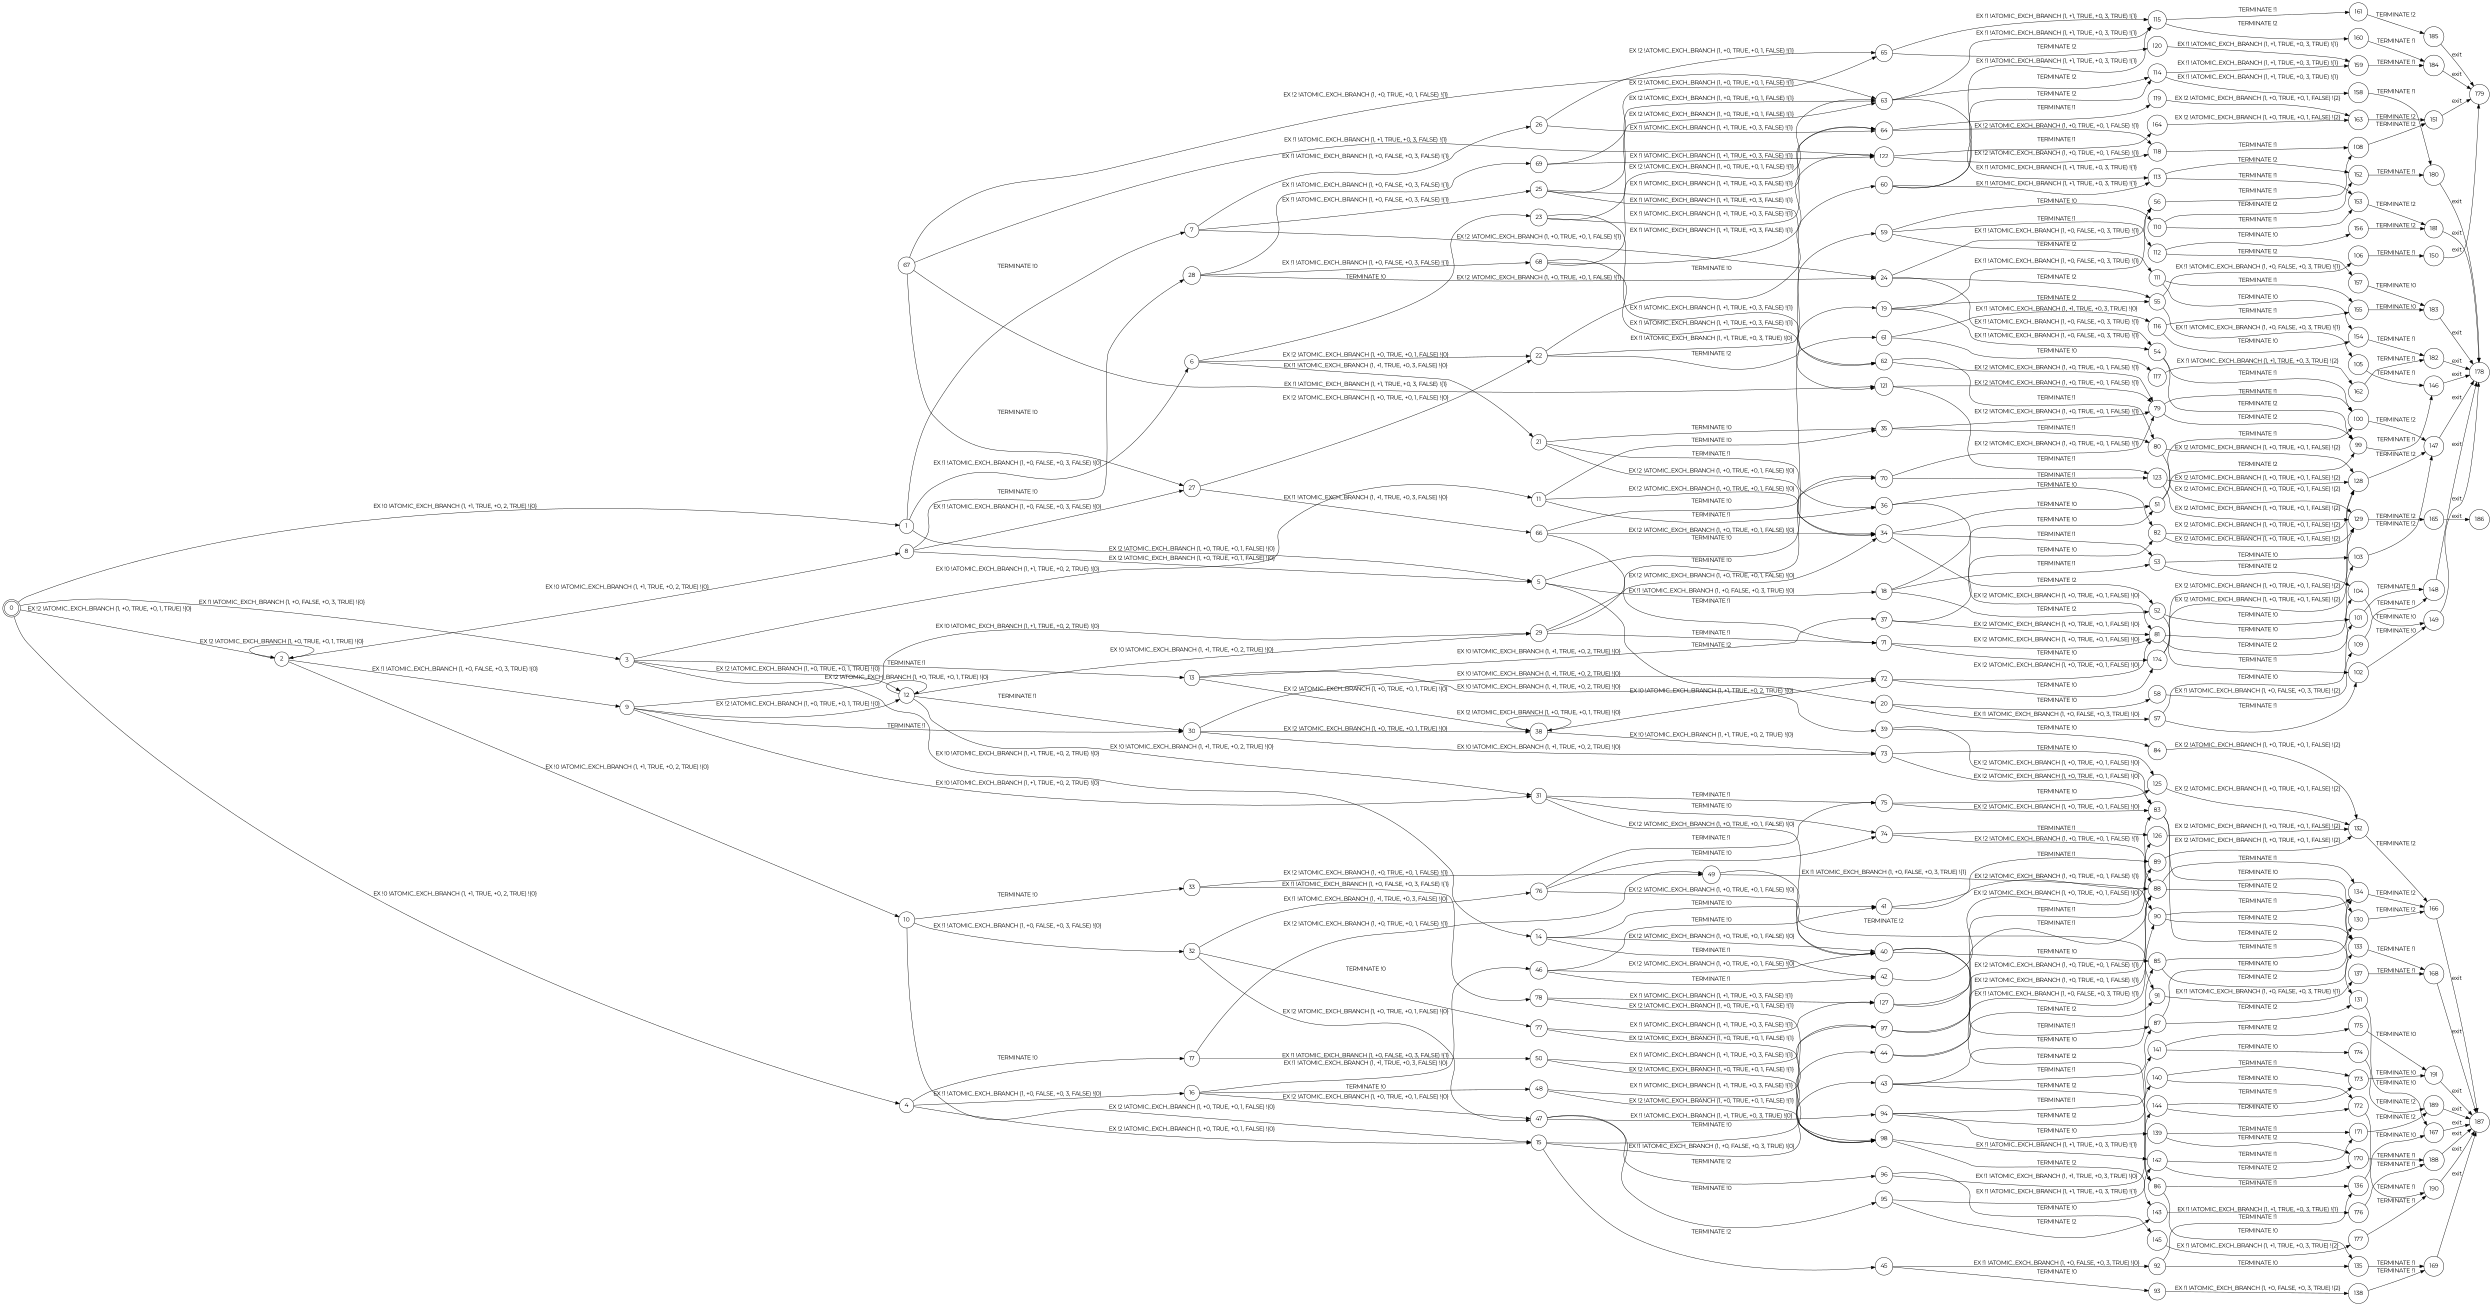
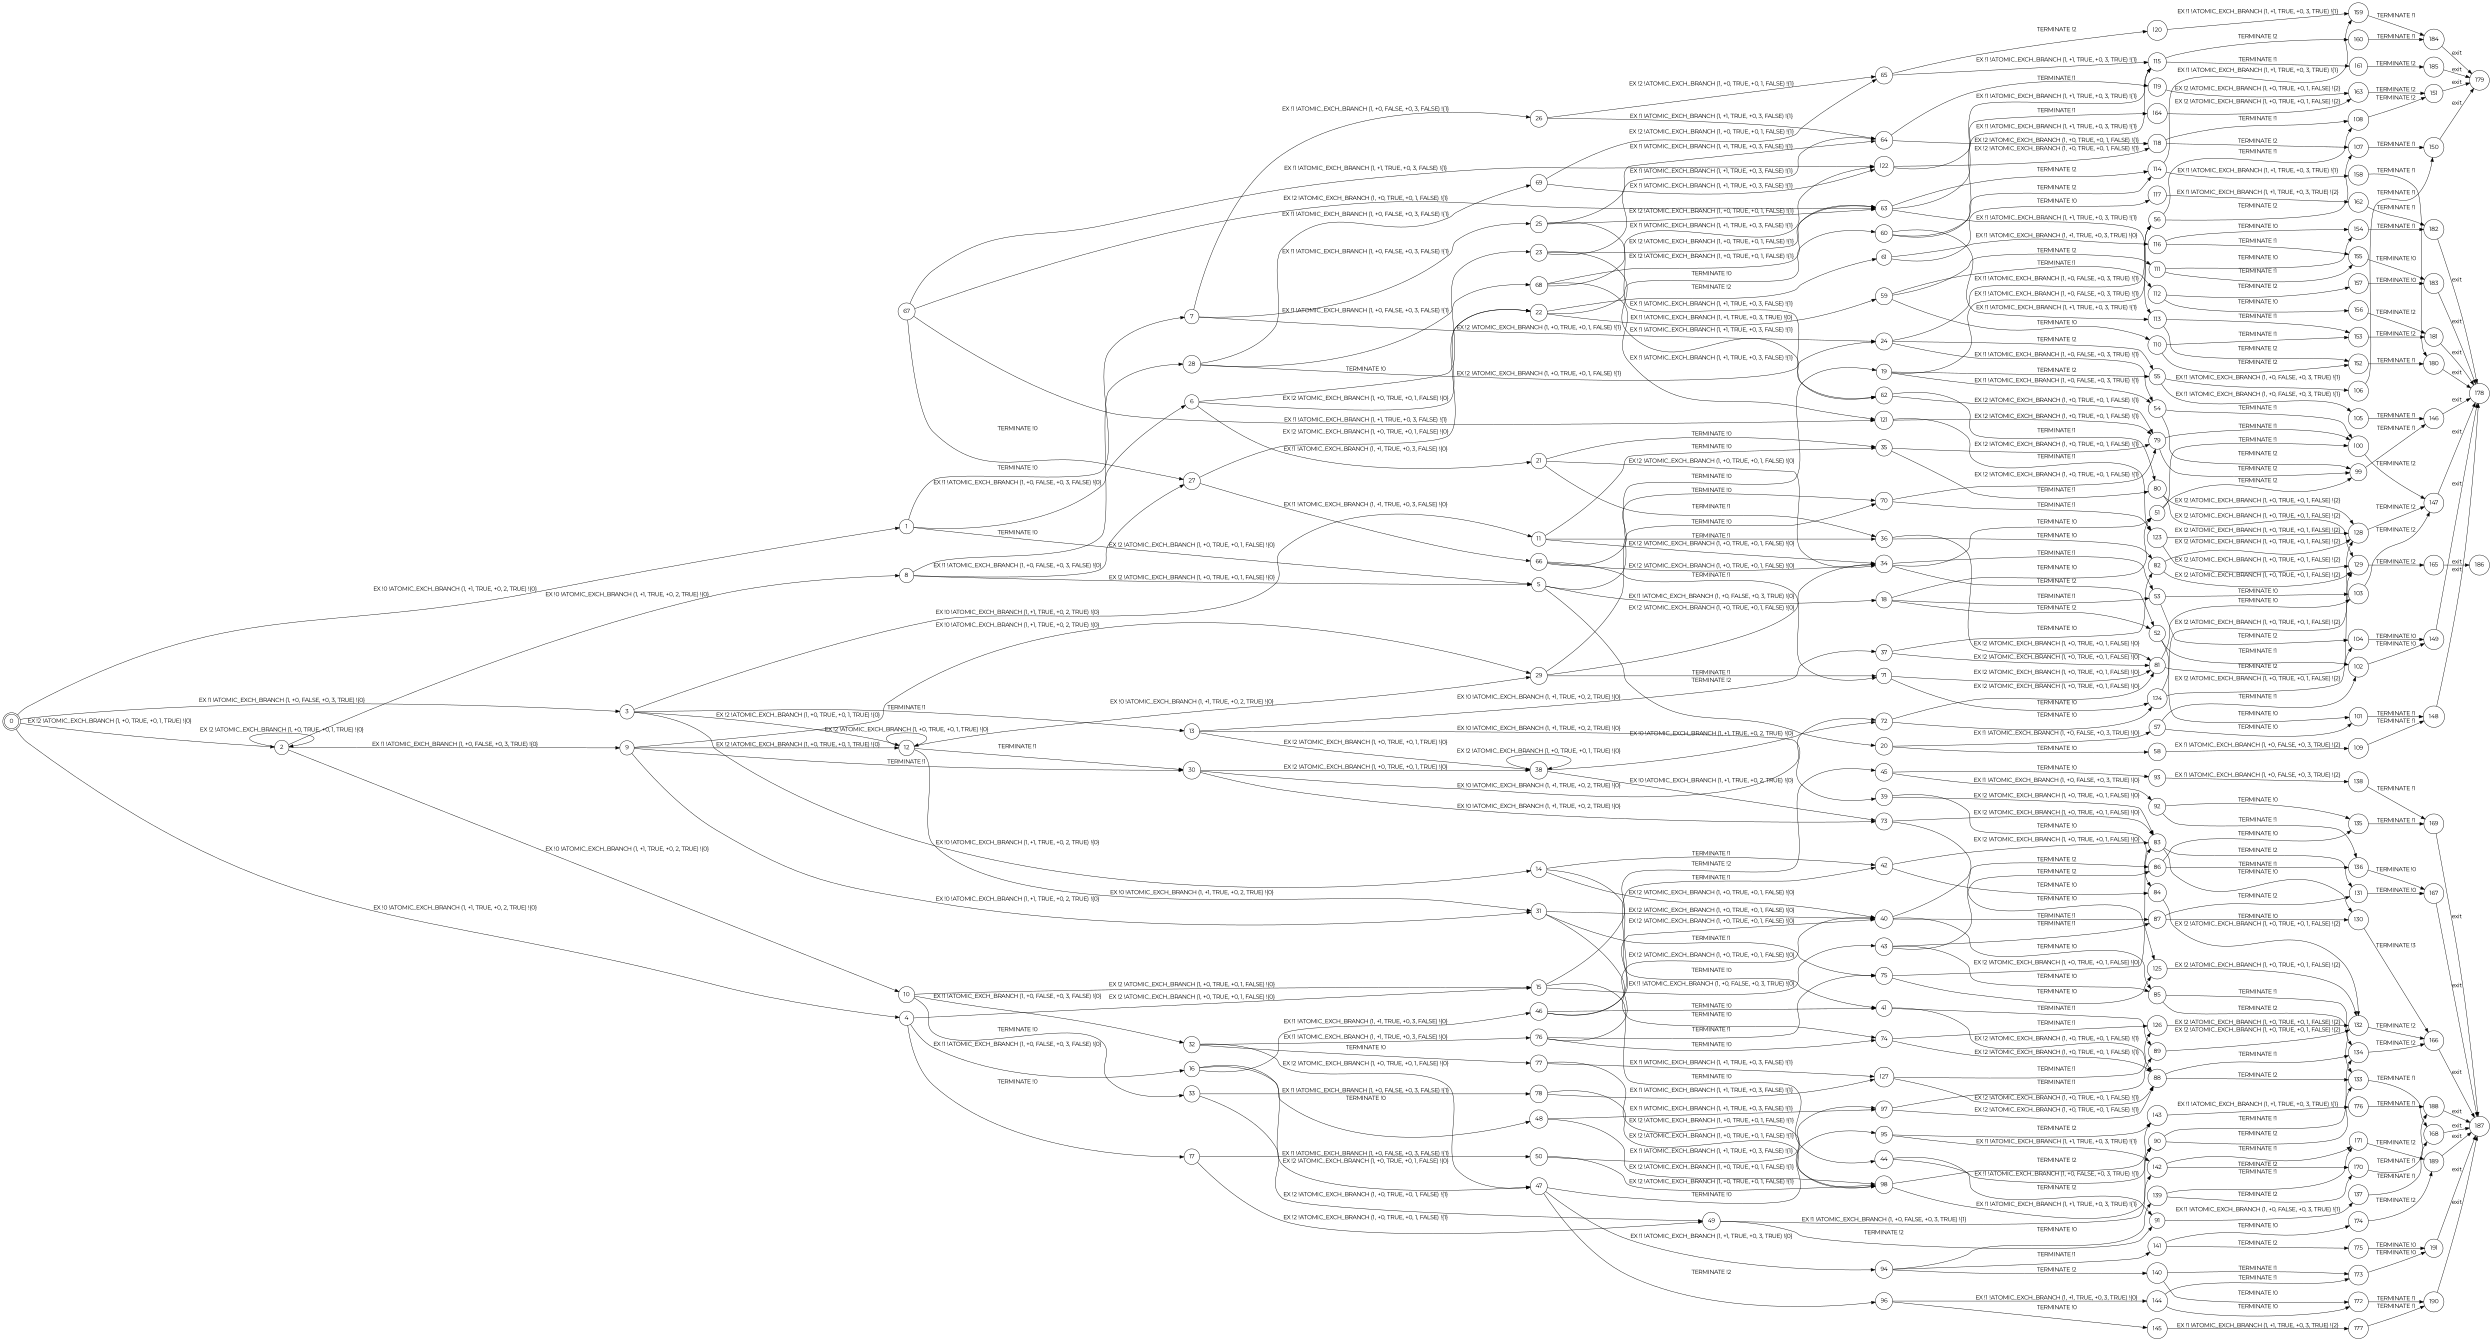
node "107": added
edge "42" -> "84": added, label "TERMINATE !0"
edge "130" -> "166": label "TERMINATE !2" -> "TERMINATE !3"
